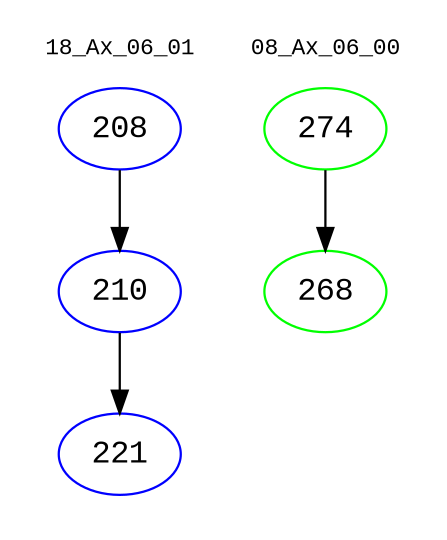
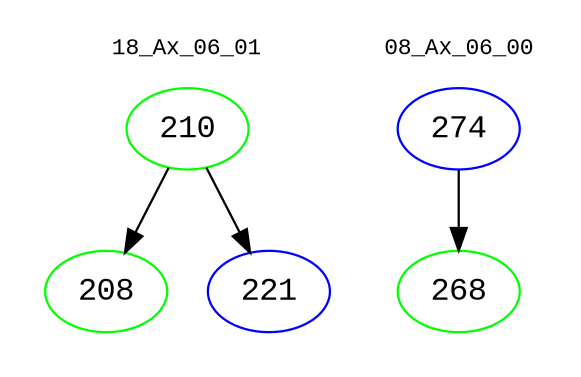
node "208": color blue -> green
node "274": color green -> blue
edge "208" -> "210": reversed
node "210": color blue -> green
